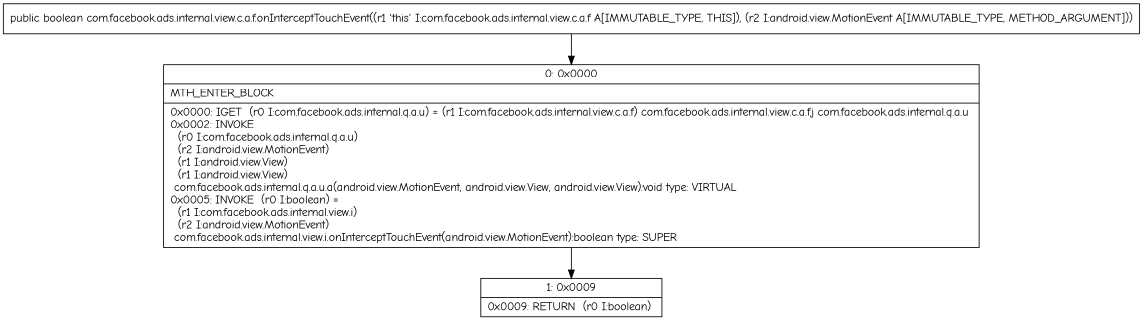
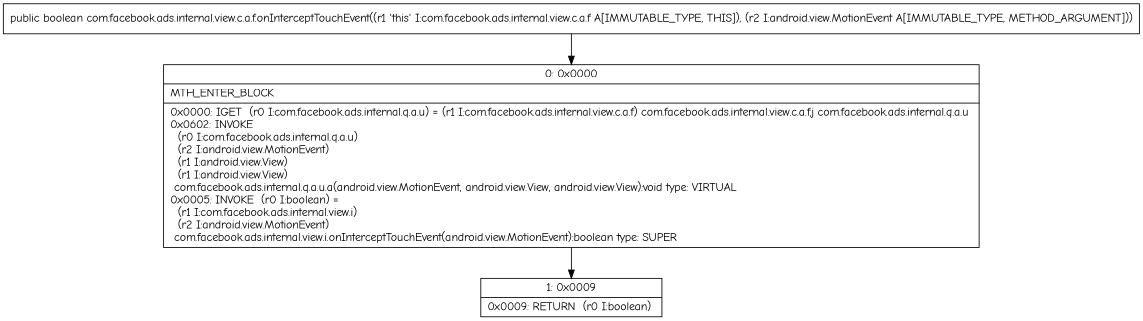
node "0: 0x0000": text "0x0002: INVOKE" -> "0x0602: INVOKE"
